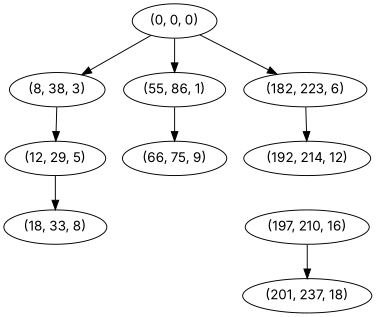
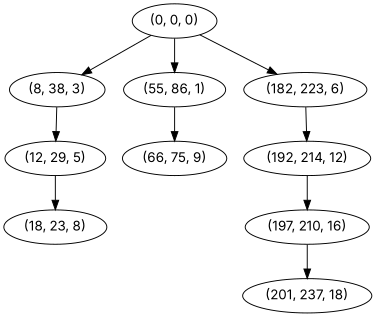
edge "(192, 214, 12)" -> "(197, 210, 16)": added
node "(18, 33, 8)": label "(18, 33, 8)" -> "(18, 23, 8)"
